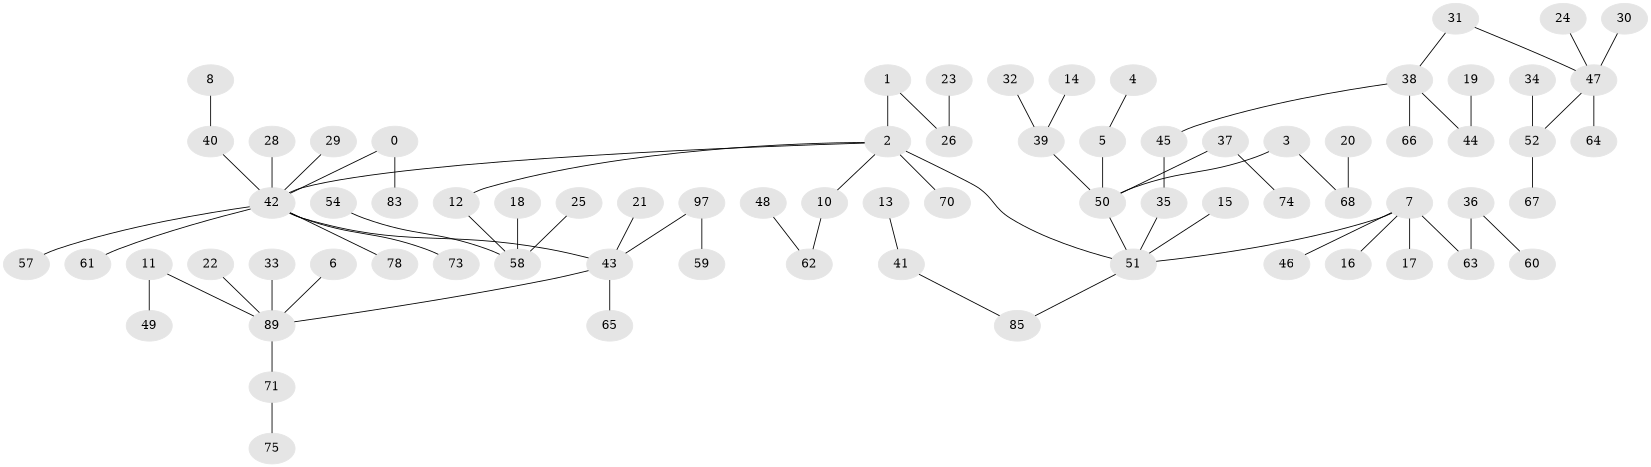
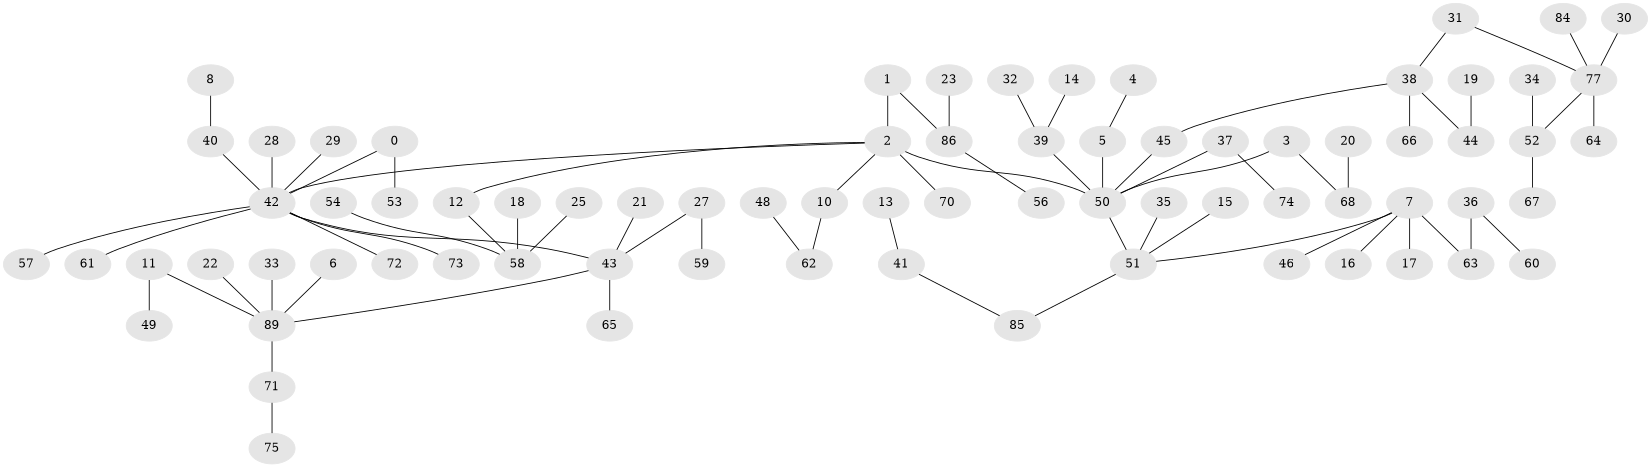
node "24": label "24" -> "84"
node "47": label "47" -> "77"
node "26": label "26" -> "86"
edge "45" -- "35": now "45" -- "50"
node "83": label "83" -> "53"
node "97": label "97" -> "27"
node "56": added
edge "2" -- "51": now "2" -- "50"
node "78": label "78" -> "72"
